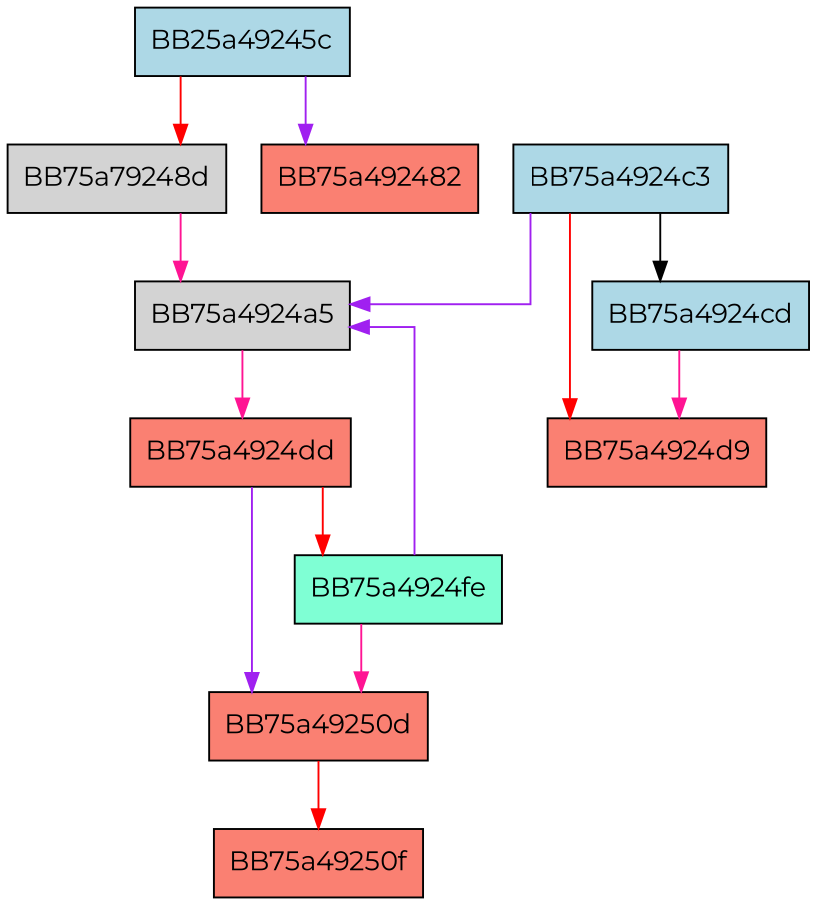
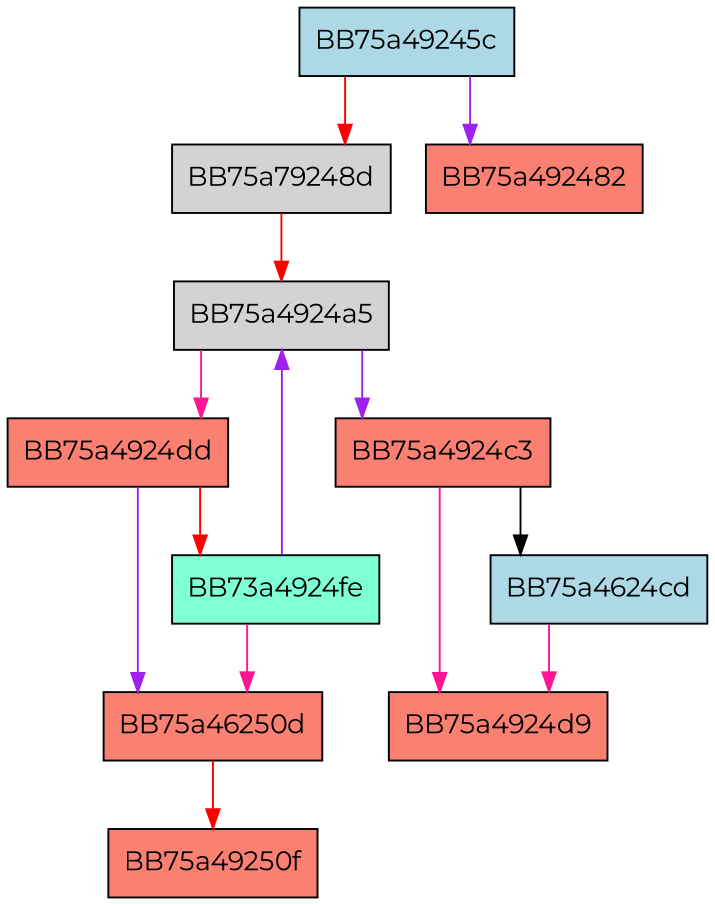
node "BB25a49245c": label "BB25a49245c" -> "BB75a49245c"
node "BB75a4924c3": fillcolor lightblue -> salmon
edge "BB75a79248d" -> "BB75a4924a5": color deeppink -> red
edge "BB75a4924c3" -> "BB75a4924a5": reversed
edge "BB75a4924c3" -> "BB75a4924d9": color red -> deeppink
node "BB75a4924cd": label "BB75a4924cd" -> "BB75a4624cd"
node "BB75a4924fe": label "BB75a4924fe" -> "BB73a4924fe"
node "BB75a49250d": label "BB75a49250d" -> "BB75a46250d"
